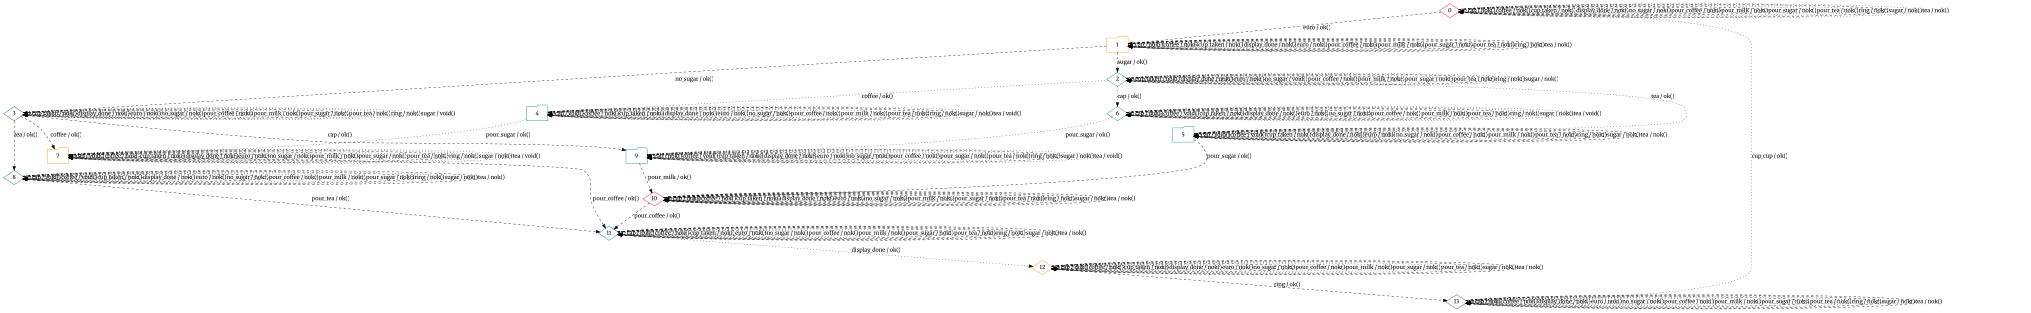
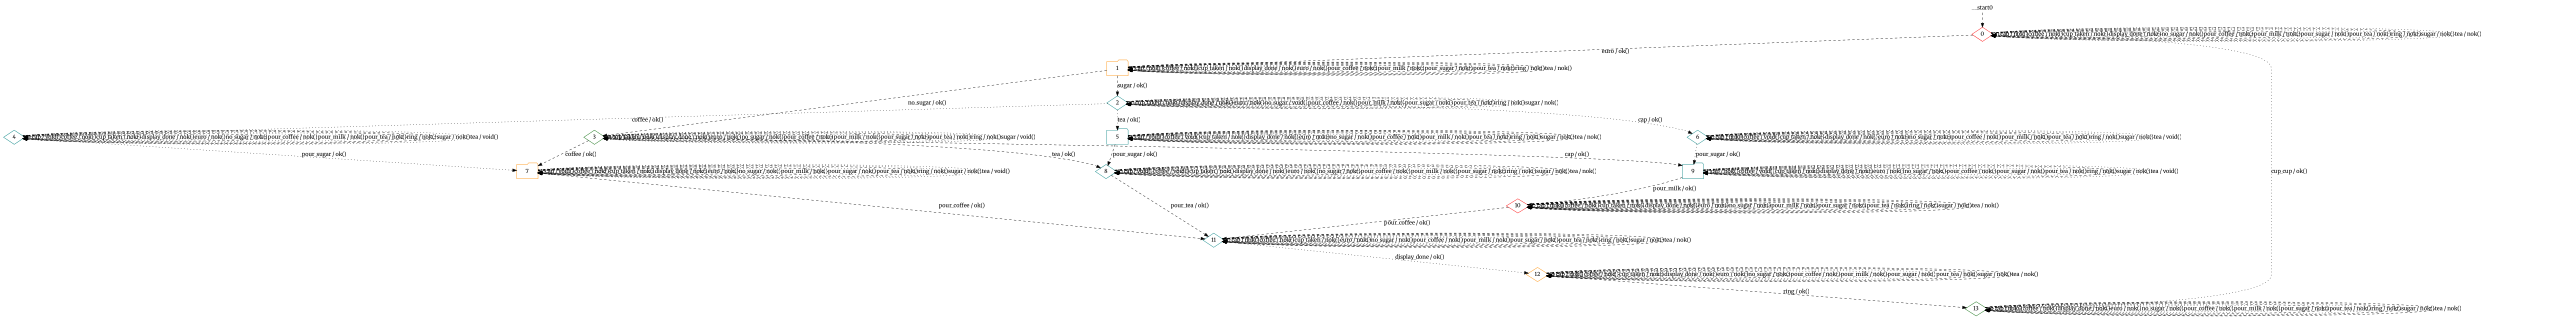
node "__start0": added
node "4": shape folder -> diamond
edge "5" -> "10": now "5" -> "8"
